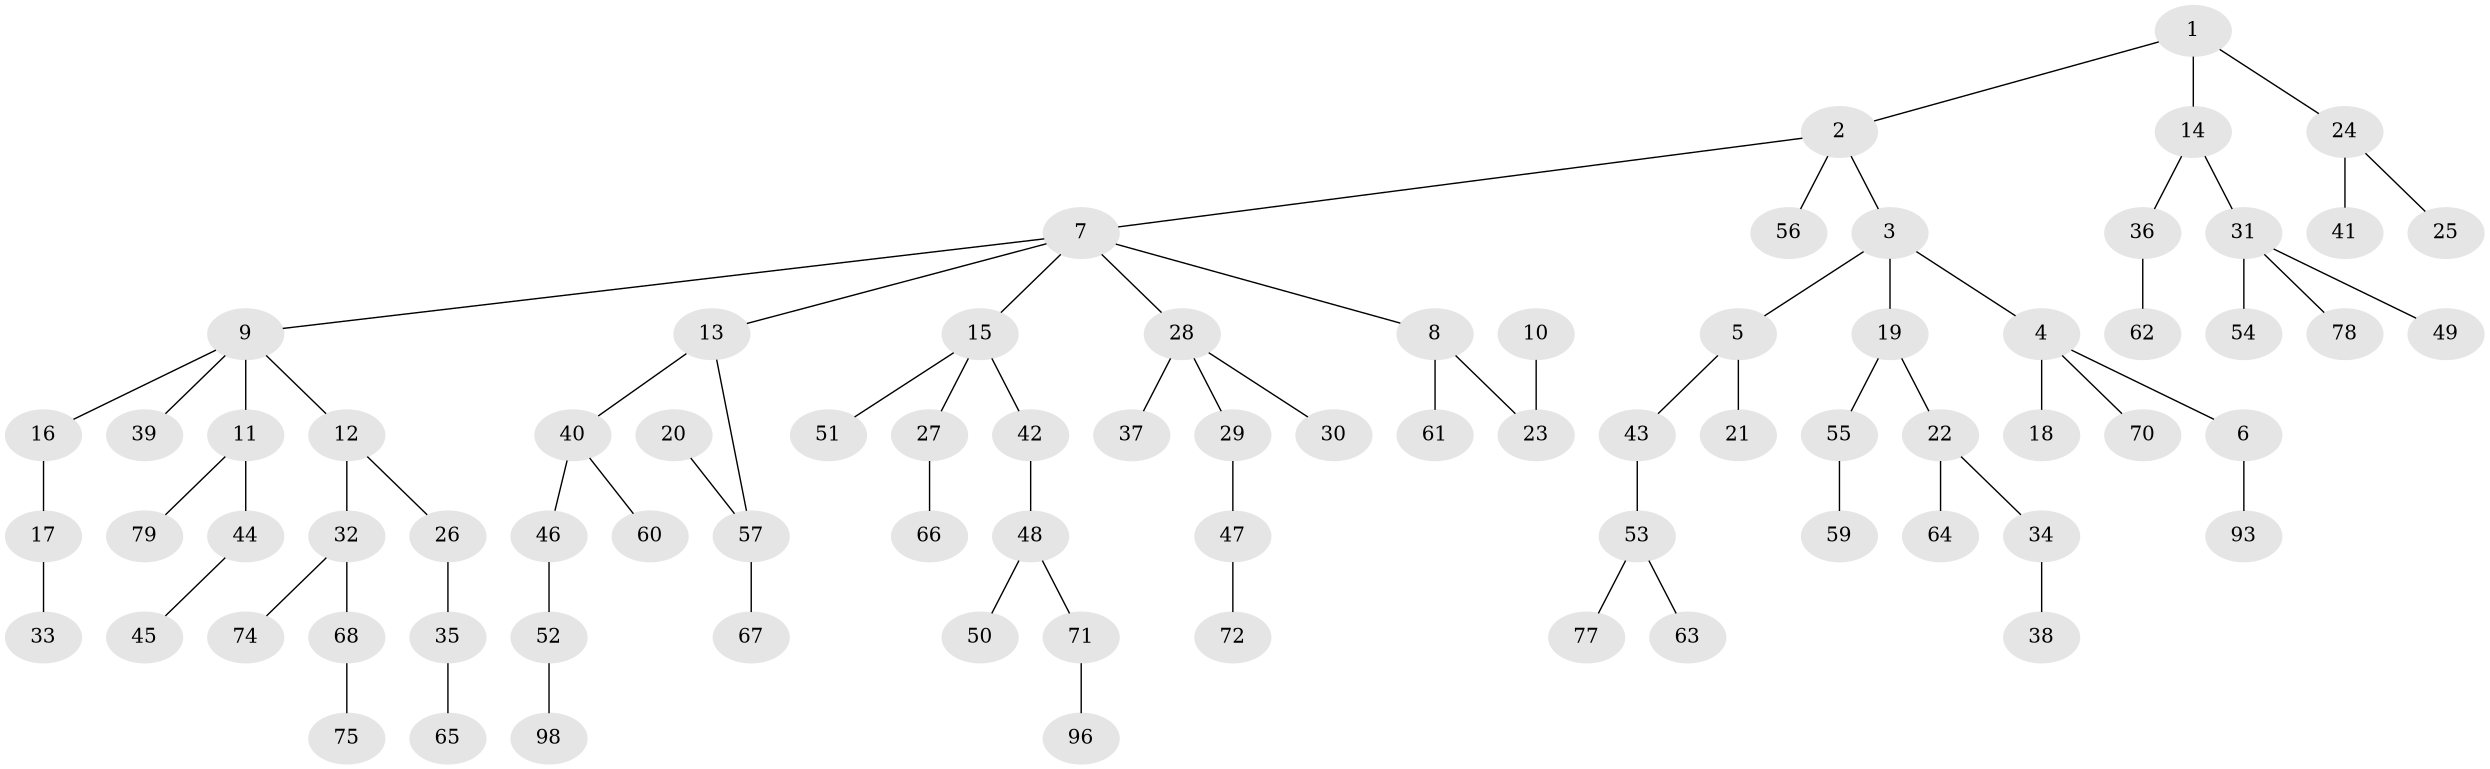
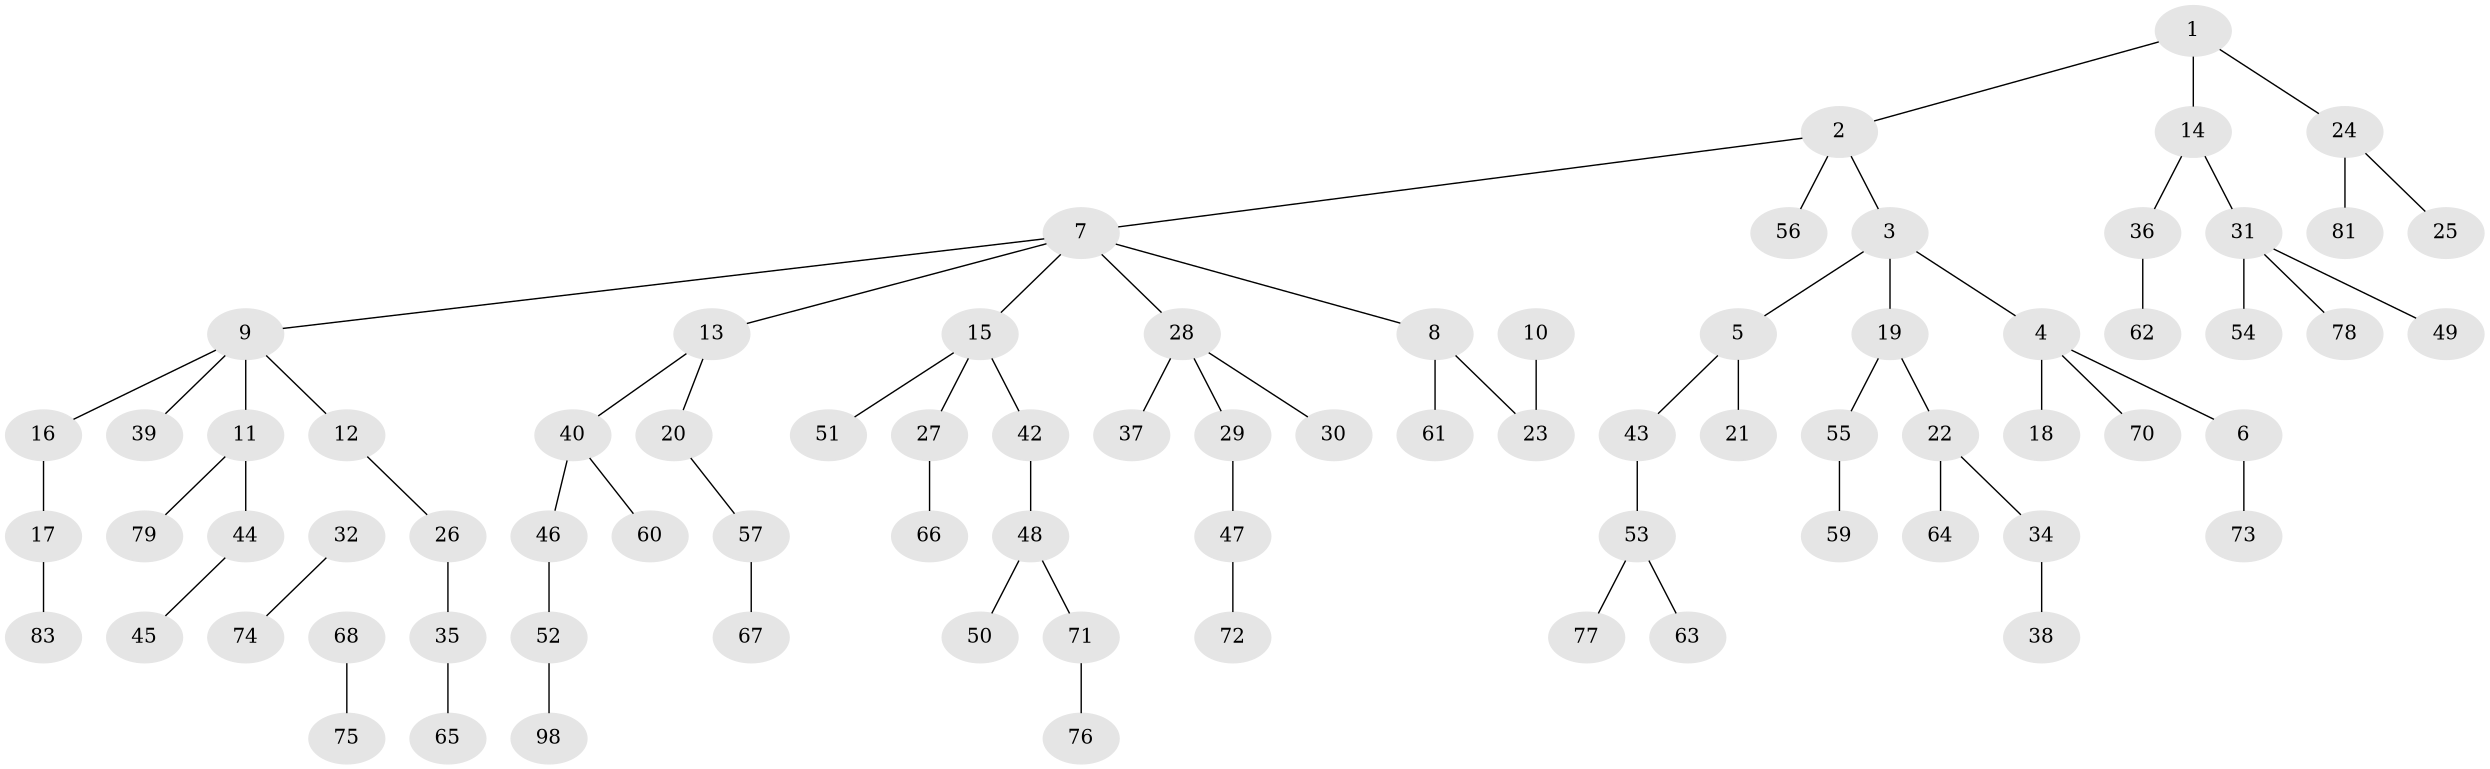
node "41": label "41" -> "81"
edge "13" -- "57": now "13" -- "20"
edge "12" -- "32": removed
node "93": label "93" -> "73"
edge "32" -- "68": removed
node "33": label "33" -> "83"
node "96": label "96" -> "76"
